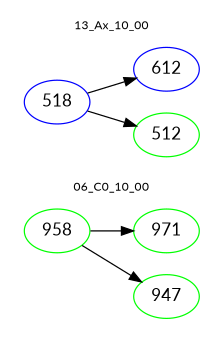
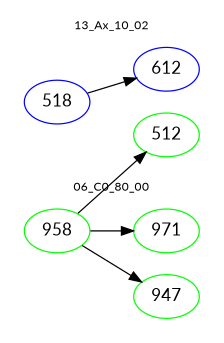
cluster "13_Ax_10_00": label "13_Ax_10_00" -> "13_Ax_10_02"
edge "518" -> "512": now "958" -> "512"
cluster "06_C0_10_00": label "06_C0_10_00" -> "06_C0_80_00"
